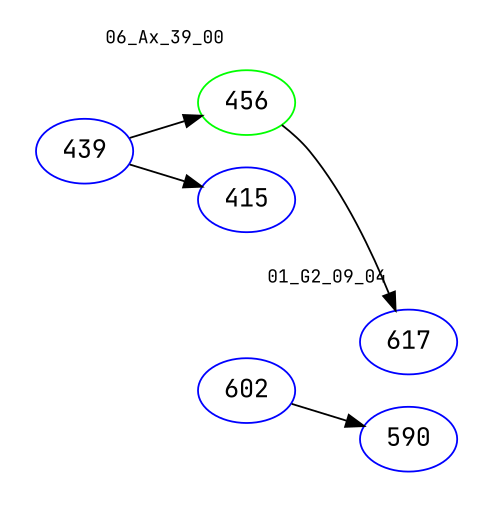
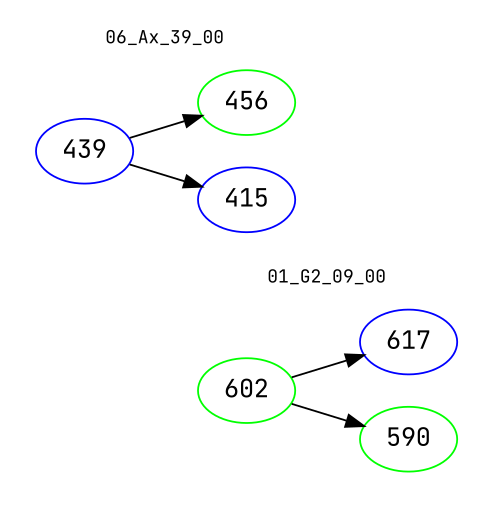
edge "456" -> "617": now "602" -> "617"
cluster "01_G2_09_04": label "01_G2_09_04" -> "01_G2_09_00"
node "602": color blue -> green
node "590": color blue -> green
